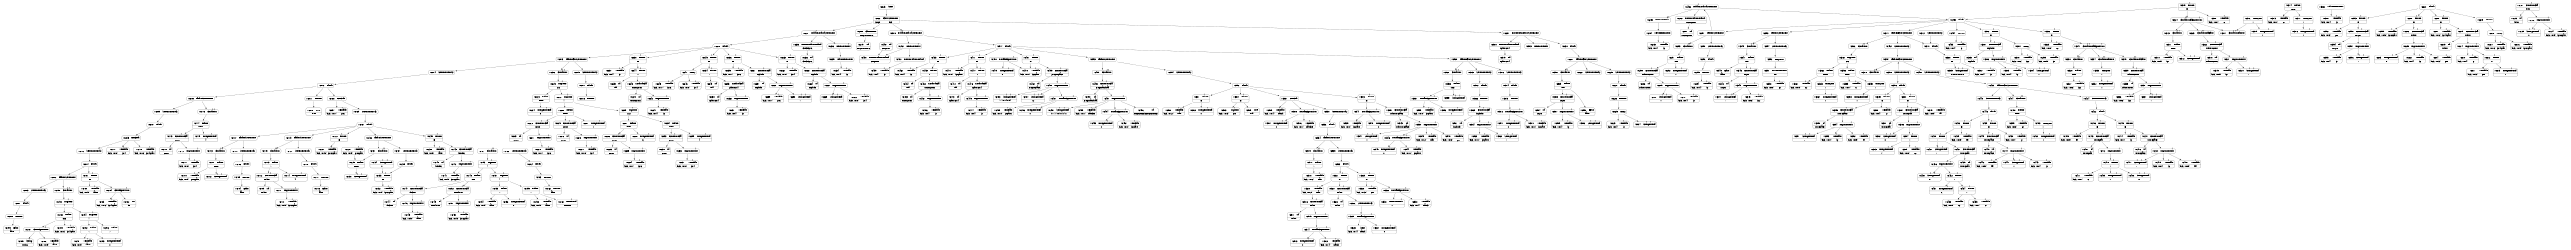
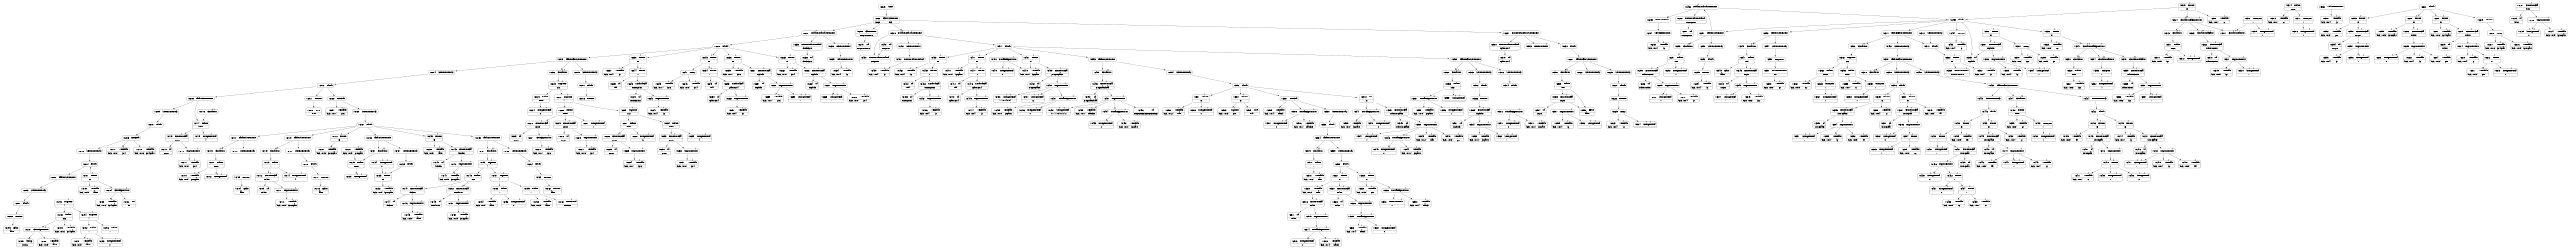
edge "76455" -> "76302": now "76455" -> "76303"
edge "76461" -> "76458": now "76578" -> "76458"
edge "76398" -> "76397": reversed
node "76369": text "StringLiteral" -> "ParameterList"
node "76542": text "BinOP" -> "Int"
node "76573": removed
edge "76808" -> "76776": now "76808" -> "76774"
edge "76588" -> "76587": now "76588" -> "76590"
node "76765": added
node "76671": text "ArgumentList" -> "CastExpression"
node "76706": removed
edge "76804" -> "76781": reversed
node "76798": removed
node "76526": text "StatementBody" -> "ArgumentList"
node "76523": text "Start" -> "Variable"
